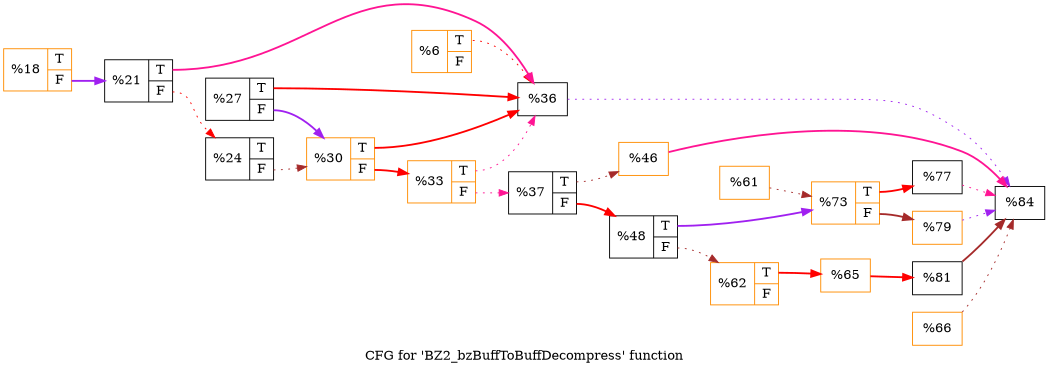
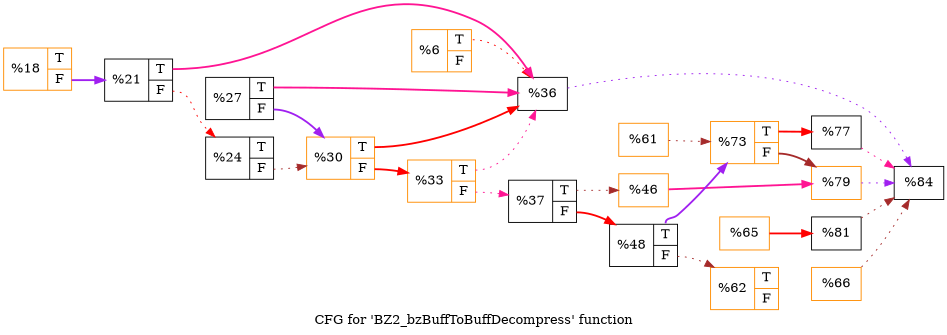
edge "%27" -> "%36": color red -> deeppink
edge "%46" -> "%84": now "%46" -> "%79"
edge "%81" -> "%84": style bold -> dotted
edge "%62" -> "%65": removed
